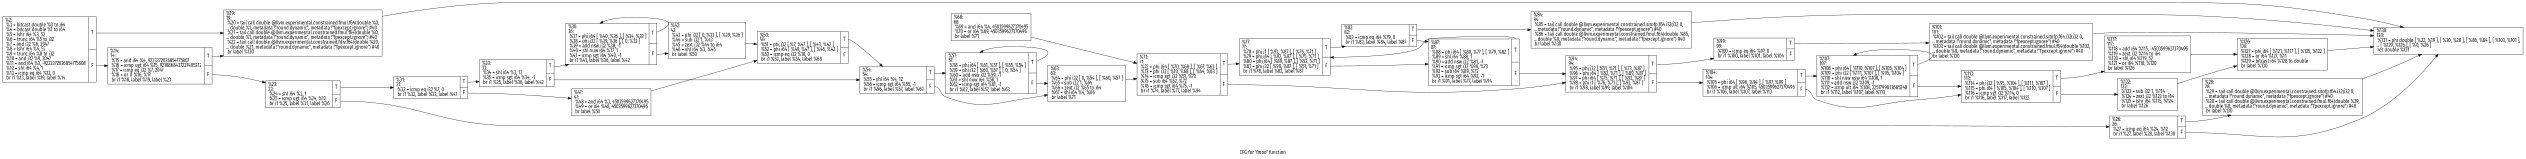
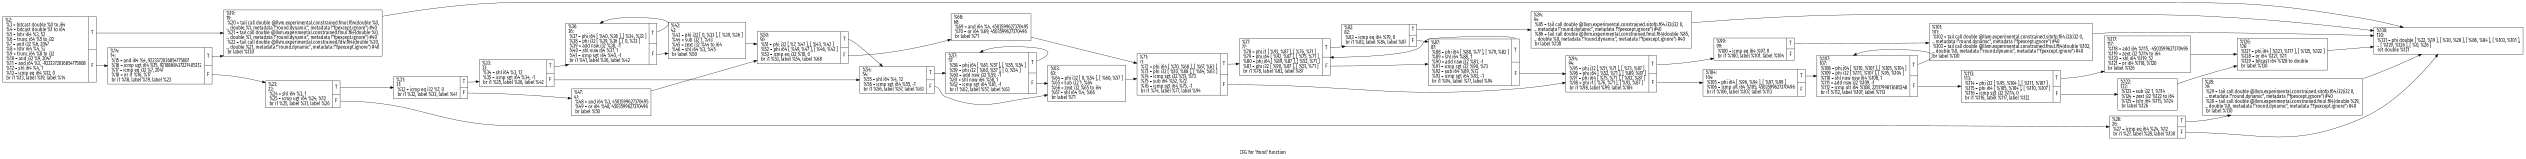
edge "%50:" -> "%68:": added
node "%87:": text "br i1 %91, label %77, label %94" -> "br i1 %94, label %77, label %94"
edge "%104:" -> "%113:": removed
